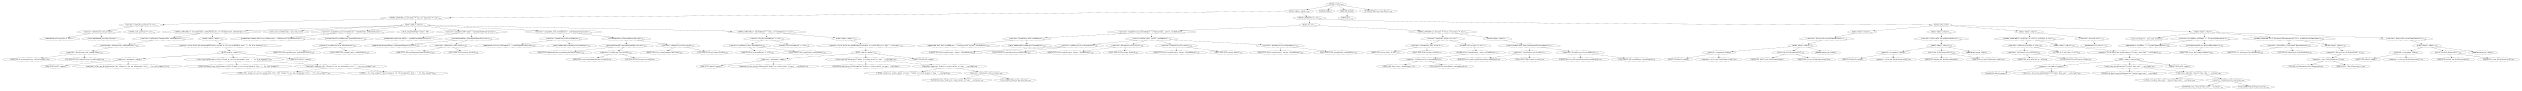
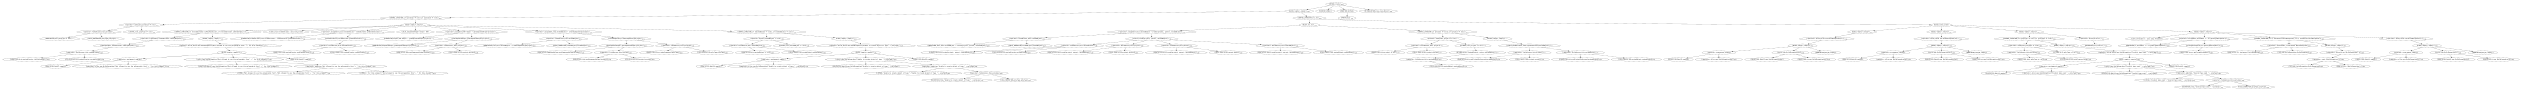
node "(IDENTIFIER,this,return nestedObject;)": removed
